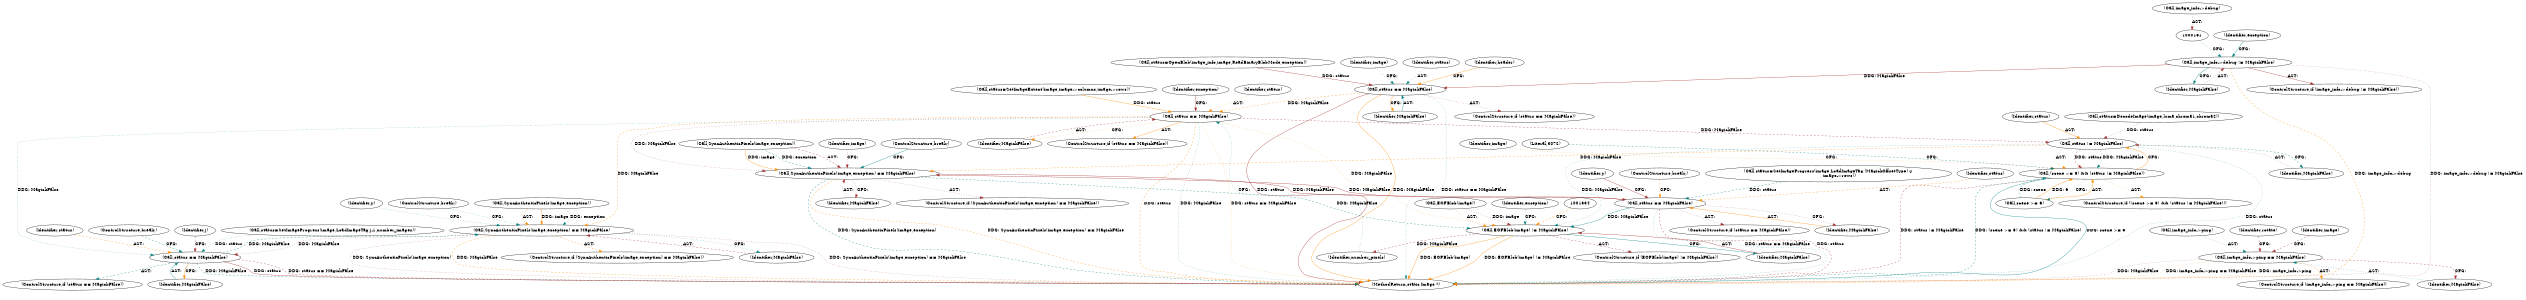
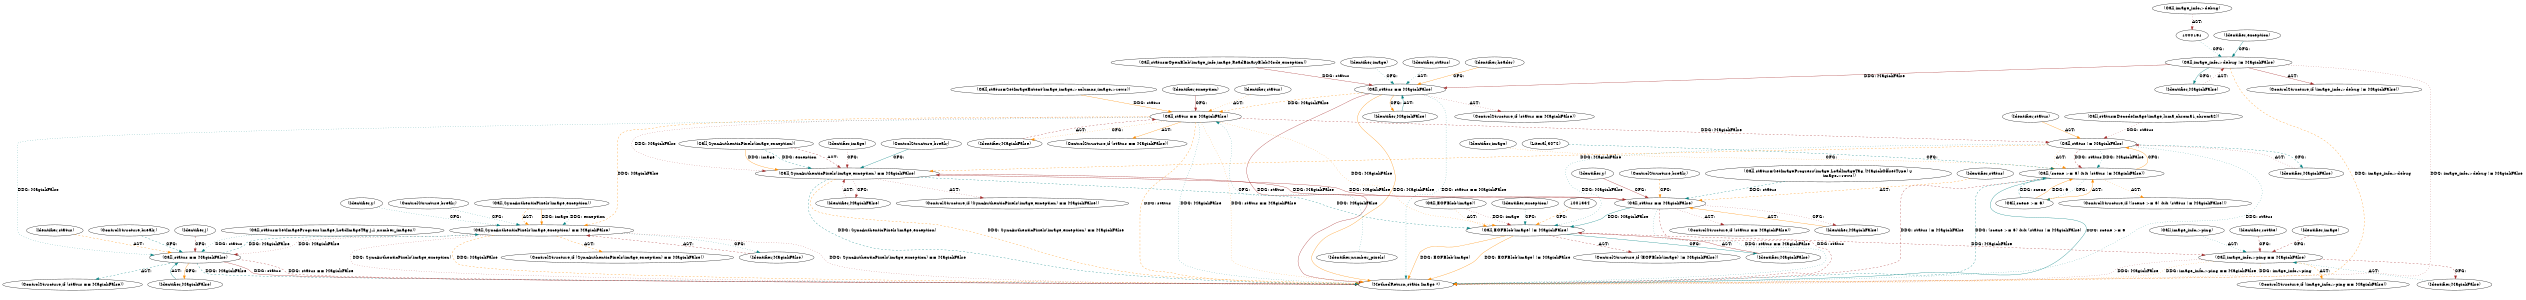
edge "(Call,EOFBlob(image) != MagickFalse)" -> "(Identifier,number_pixels)": now "(Call,EOFBlob(image) != MagickFalse)" -> "(Call,image_info->ping == MagickFalse)"
